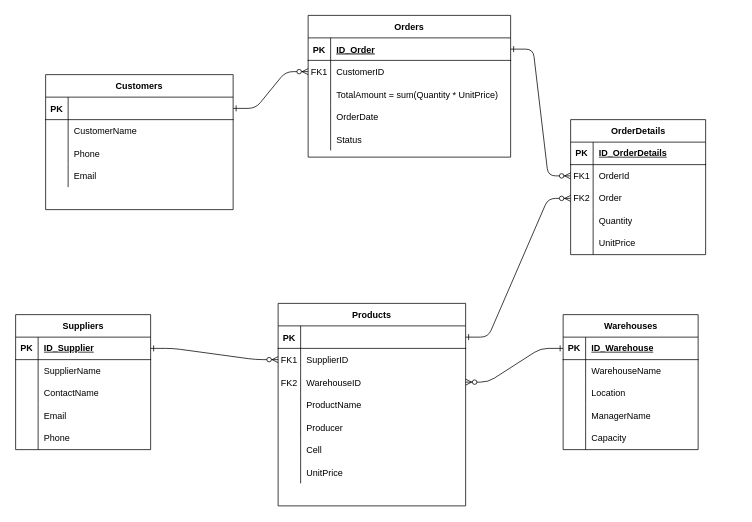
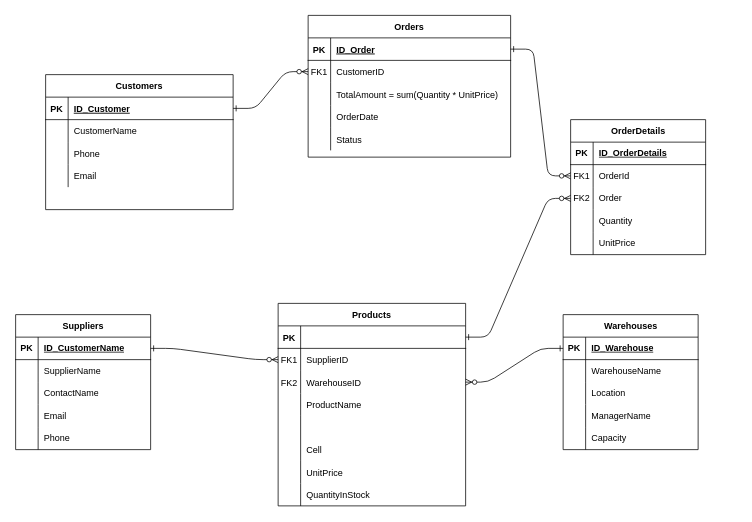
node "ID_Customer": added
node "ID_Supplier": label "ID_Supplier" -> "ID_CustomerName"
node "Producer": removed
node "QuantityInStock": added
